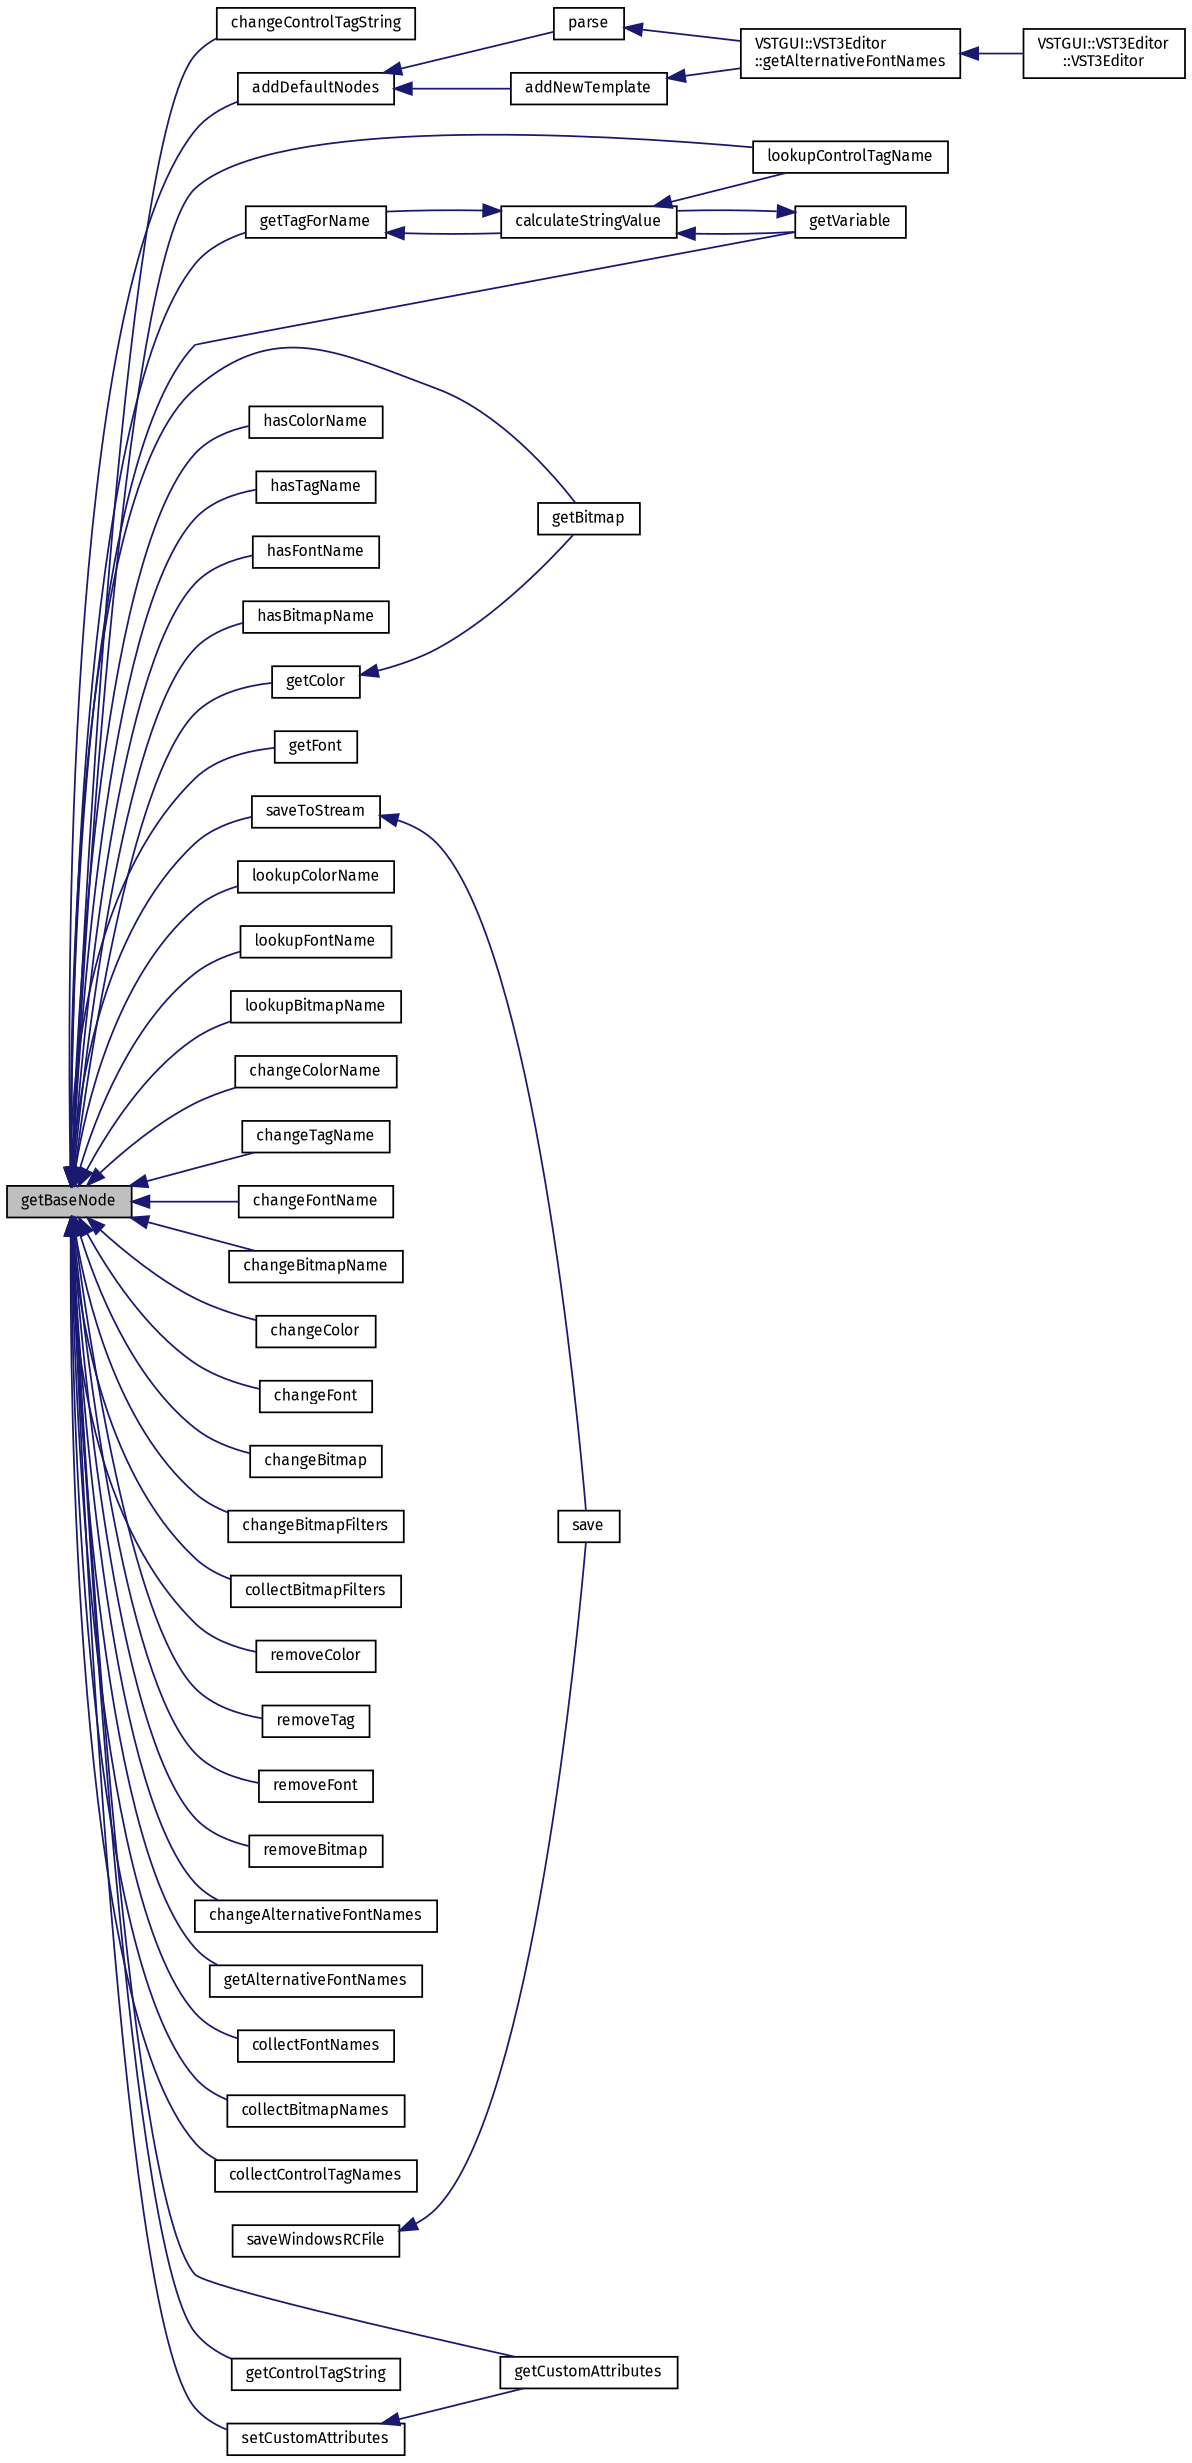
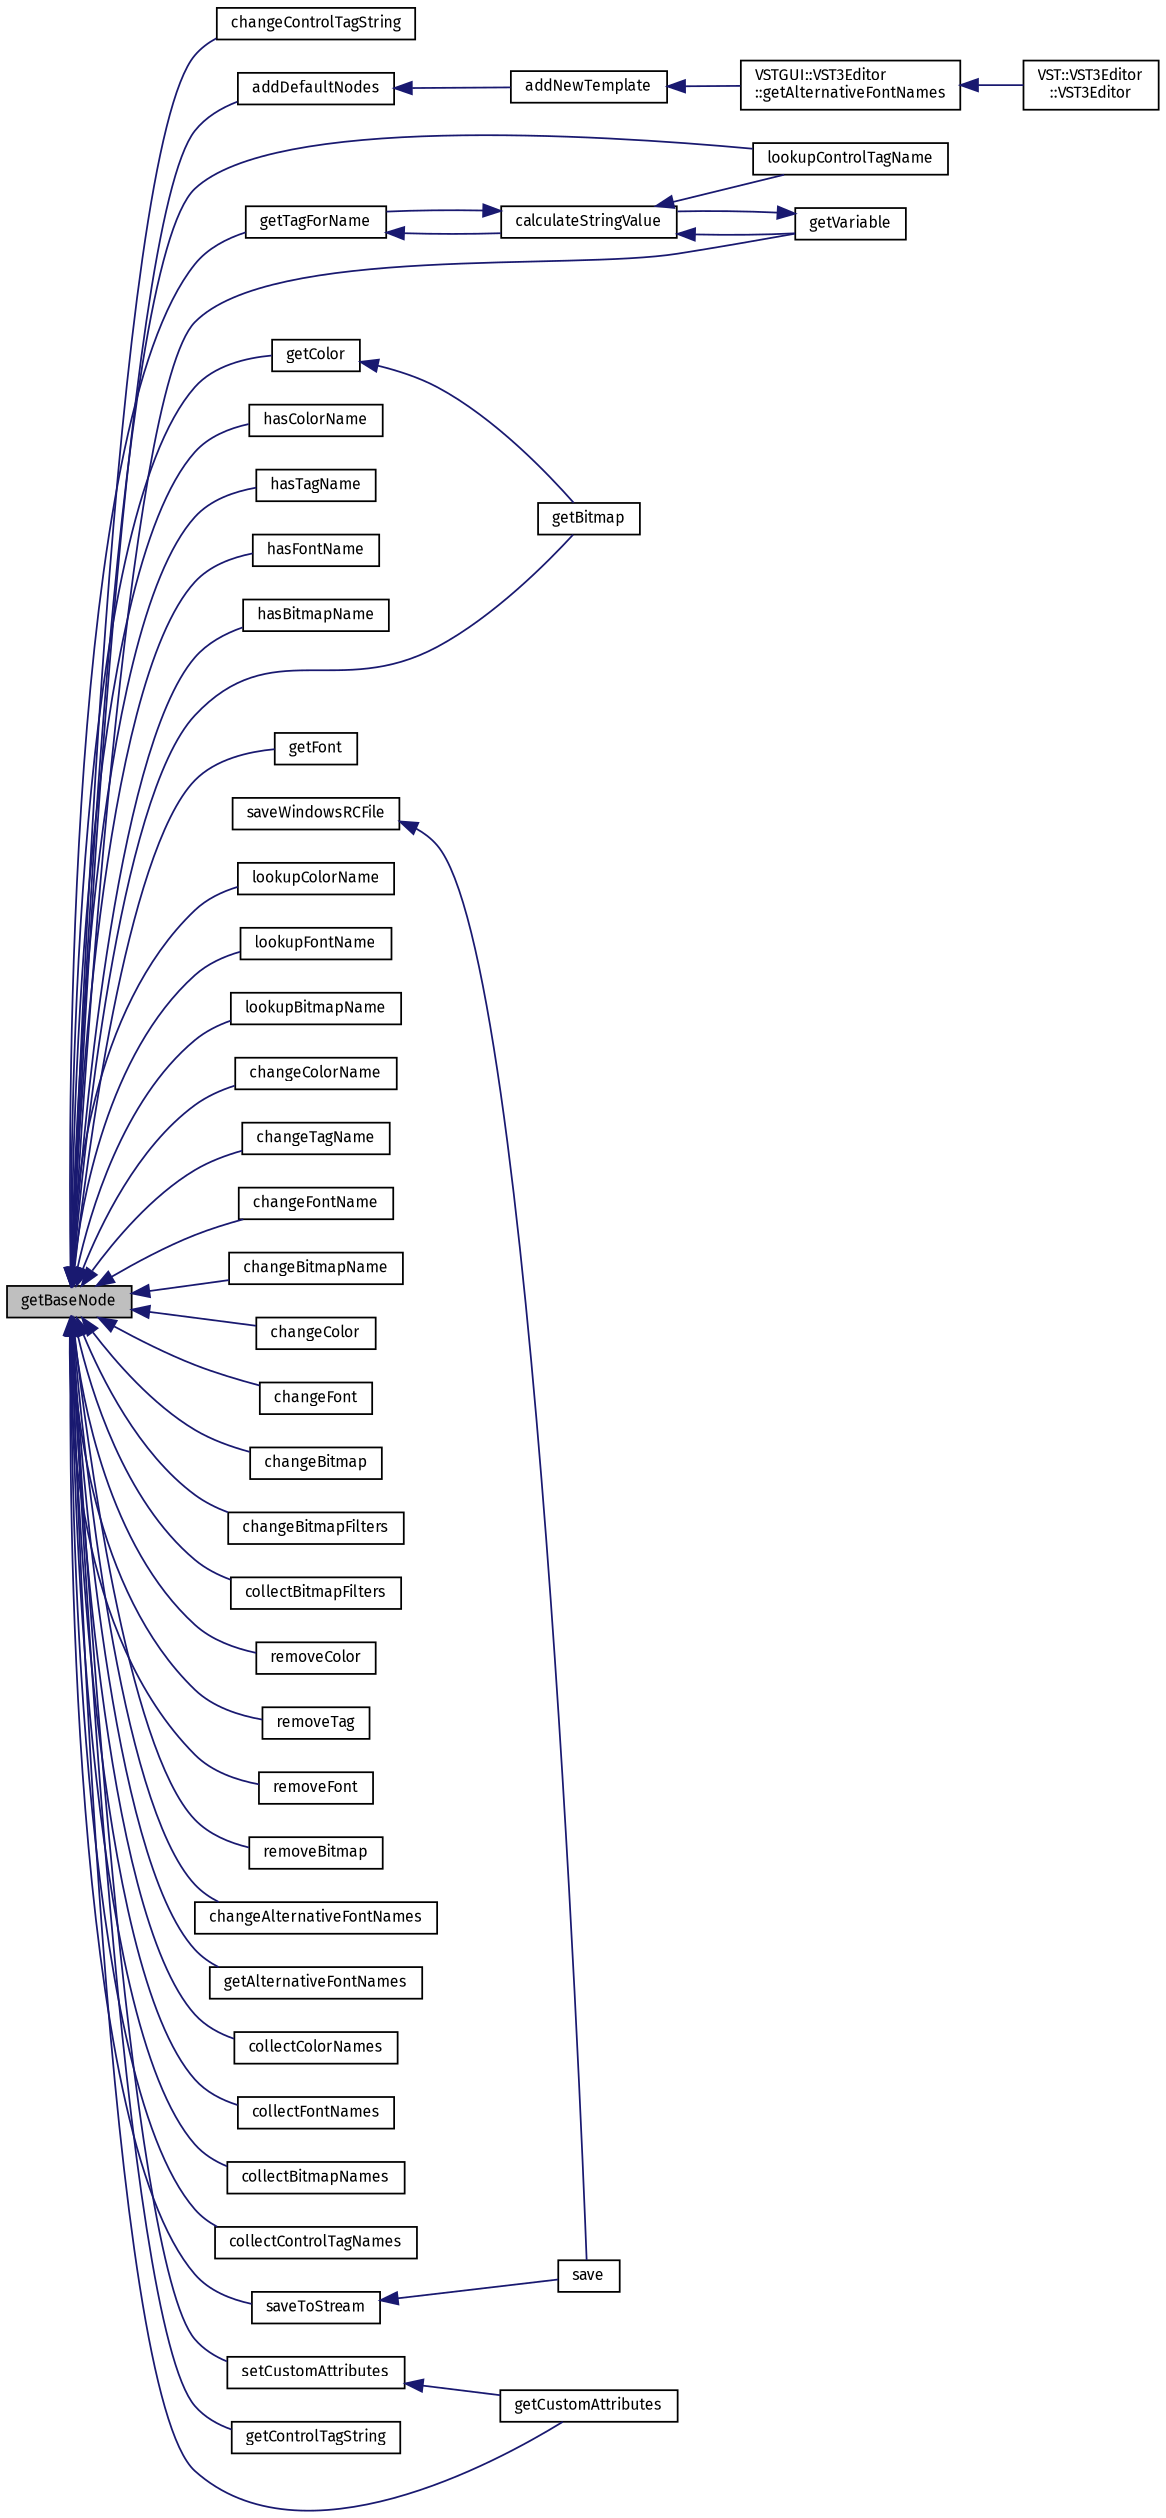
node "parse": removed
node "VSTGUI::VST3Editor ::VST3Editor": label "VSTGUI::VST3Editor ::VST3Editor" -> "VST::VST3Editor ::VST3Editor"
node "collectColorNames": added
